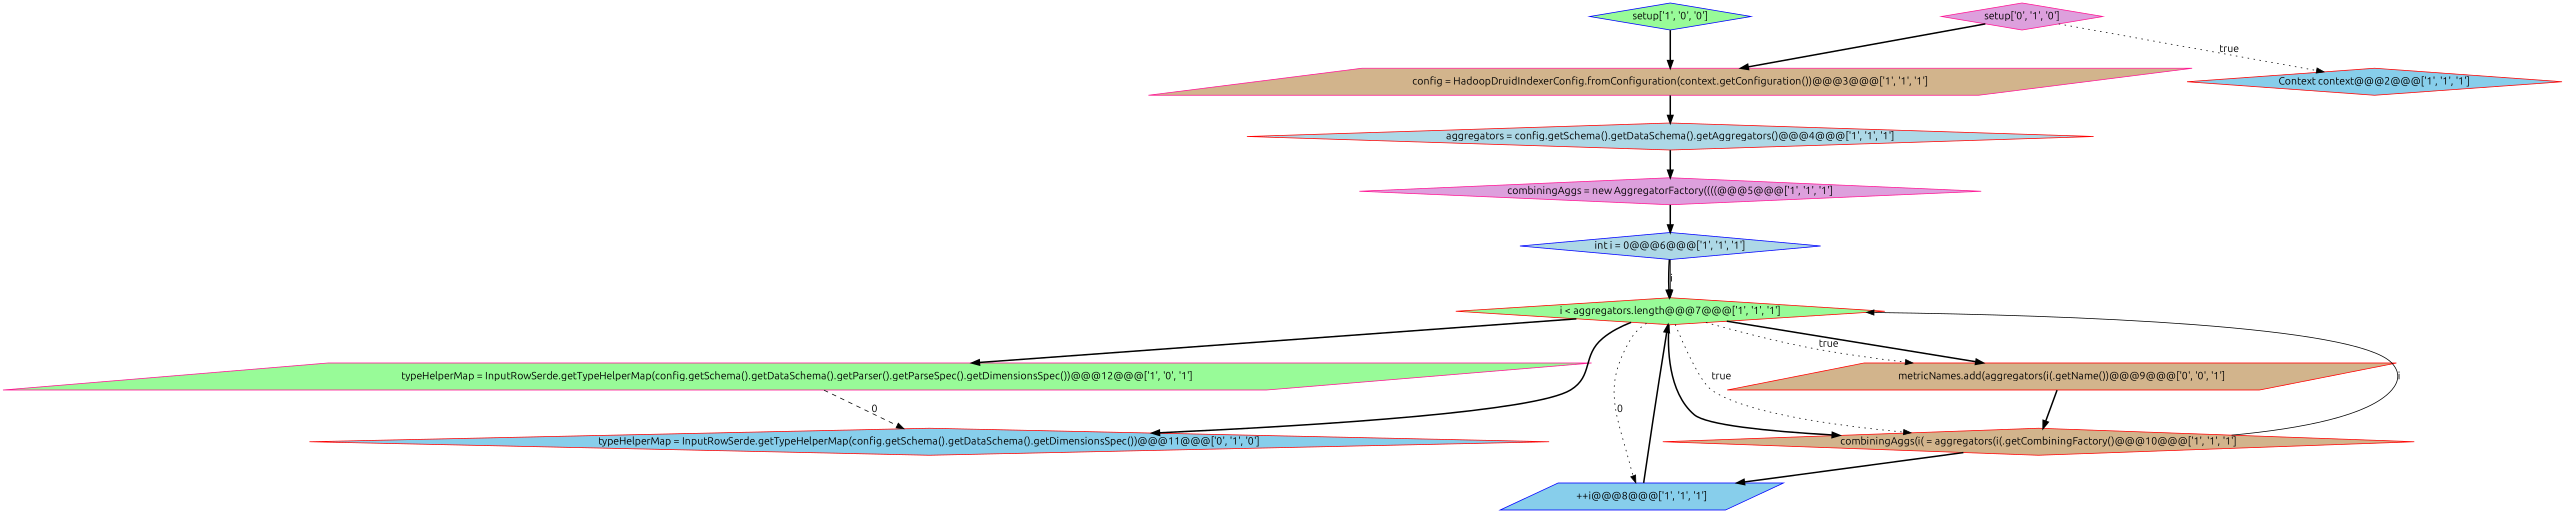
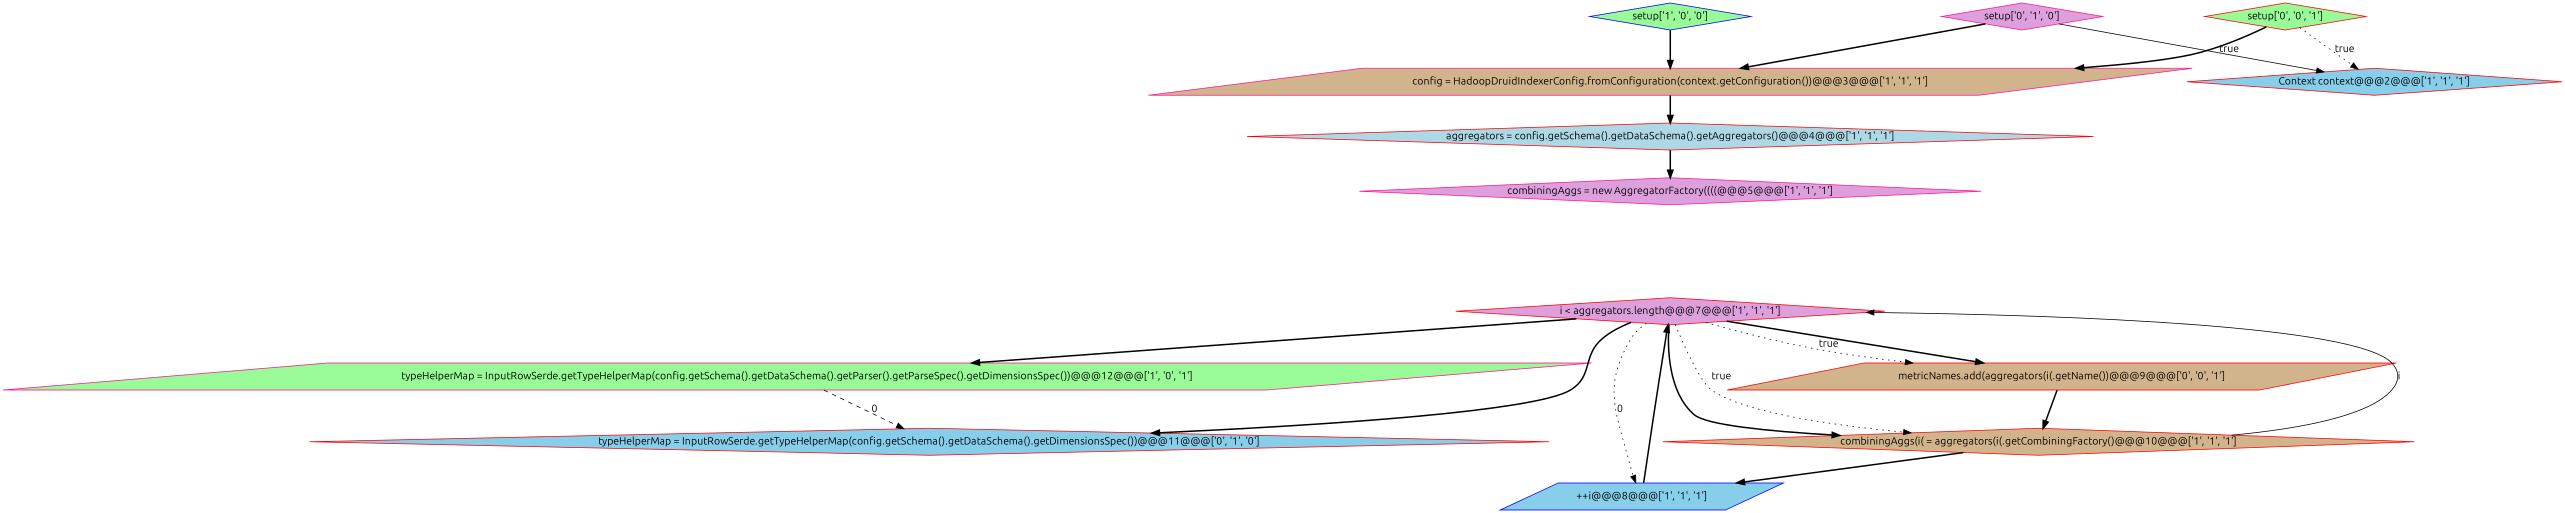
node "setup['0', '0', '1']": added
edge "setup['0', '1', '0']" -> "Context context@@@2@@@['1', '1', '1']": style dotted -> solid
node "int i = 0@@@6@@@['1', '1', '1']": removed
node "i < aggregators.length@@@7@@@['1', '1', '1']": fillcolor palegreen -> plum
